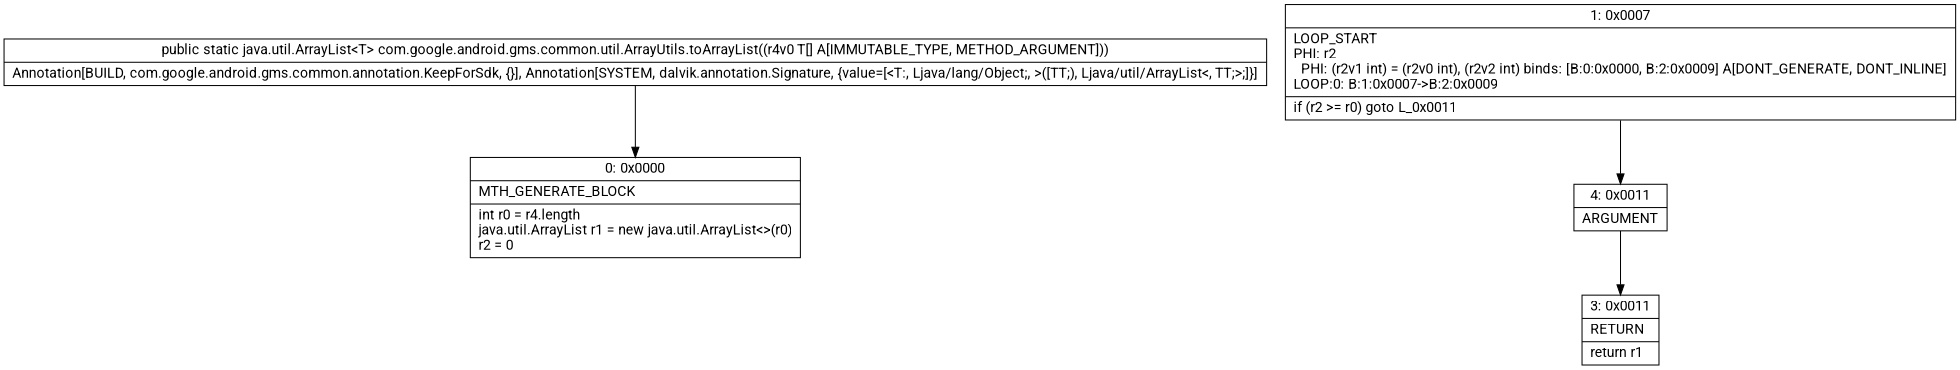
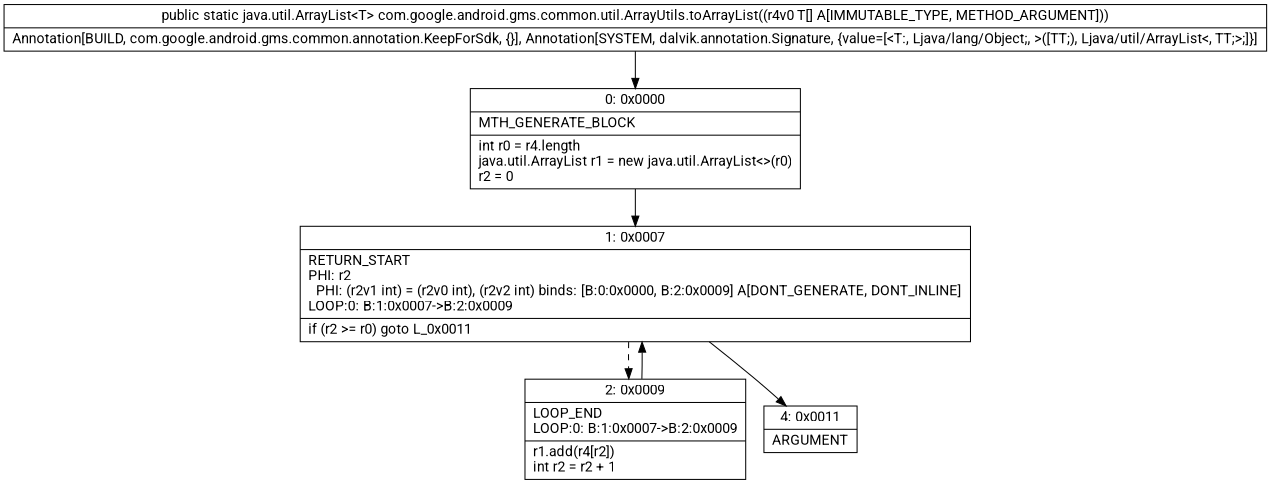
node "1: 0x0007": text "LOOP_START" -> "RETURN_START"
edge "0: 0x0000" -> "1: 0x0007": added
node "3: 0x0011": removed
node "2: 0x0009": added
